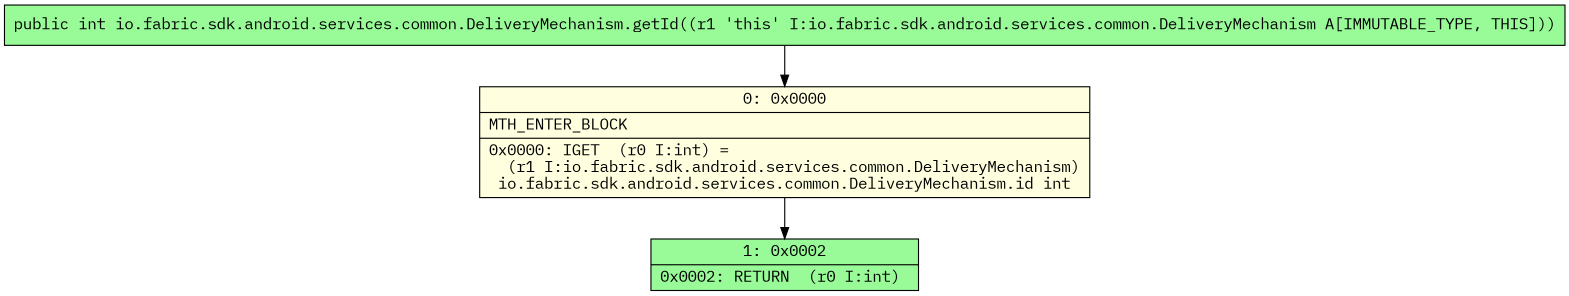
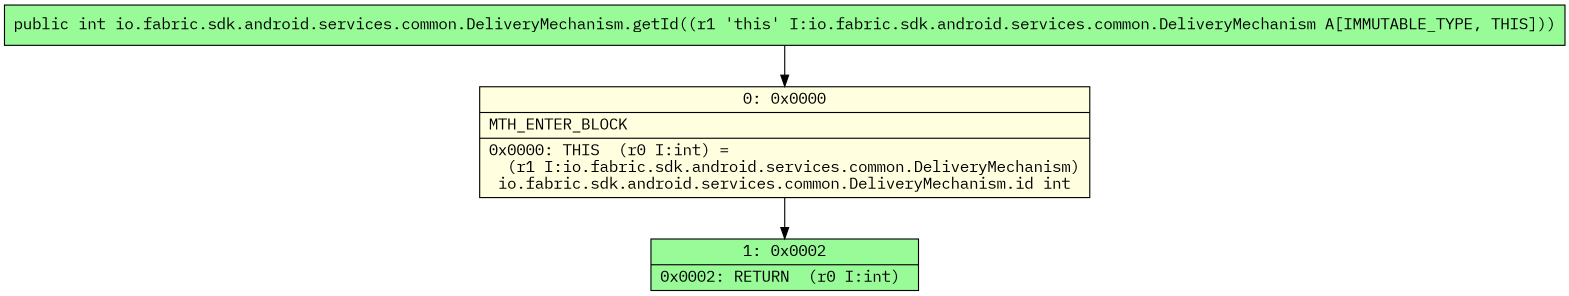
node "0: 0x0000": text "0x0000: IGET  (r0 I:int) =" -> "0x0000: THIS  (r0 I:int) ="
